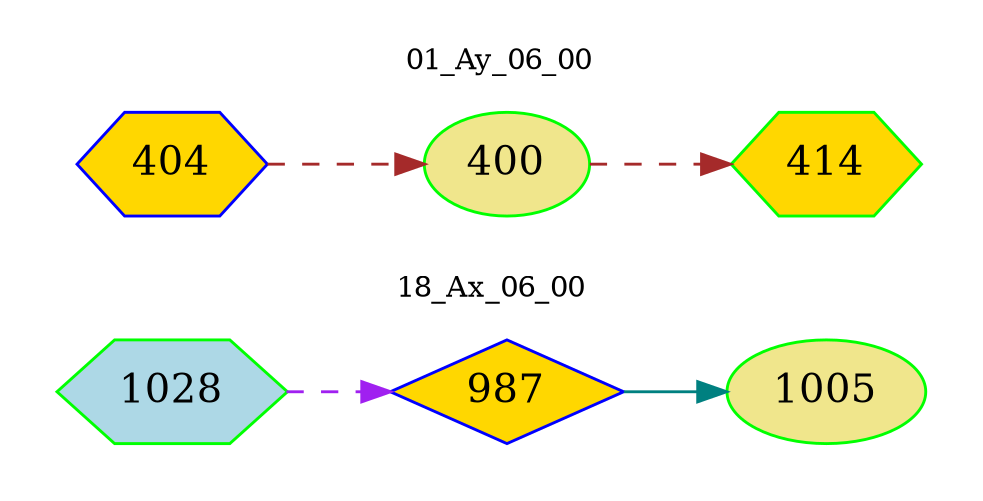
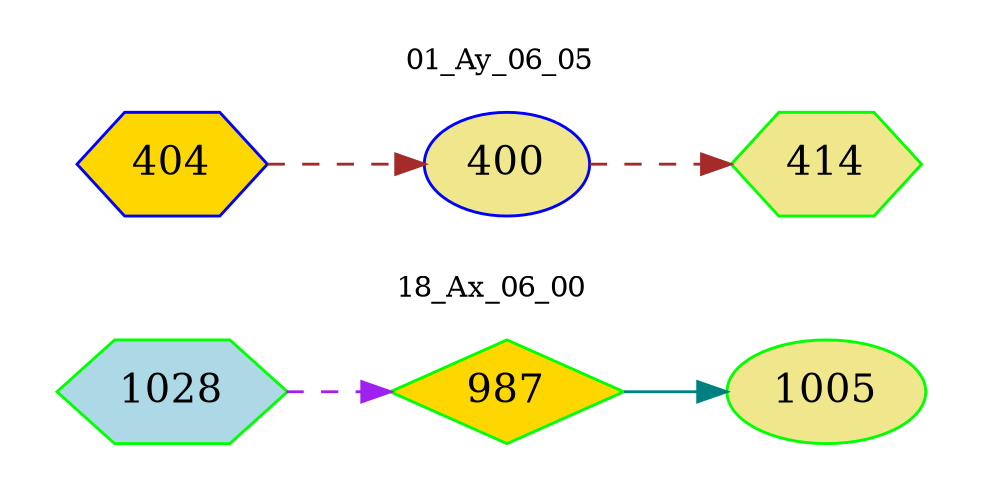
cluster "01_Ay_06_00": label "01_Ay_06_00" -> "01_Ay_06_05"
node "400": color green -> blue
node "414": fillcolor gold -> khaki
node "987": color blue -> green
